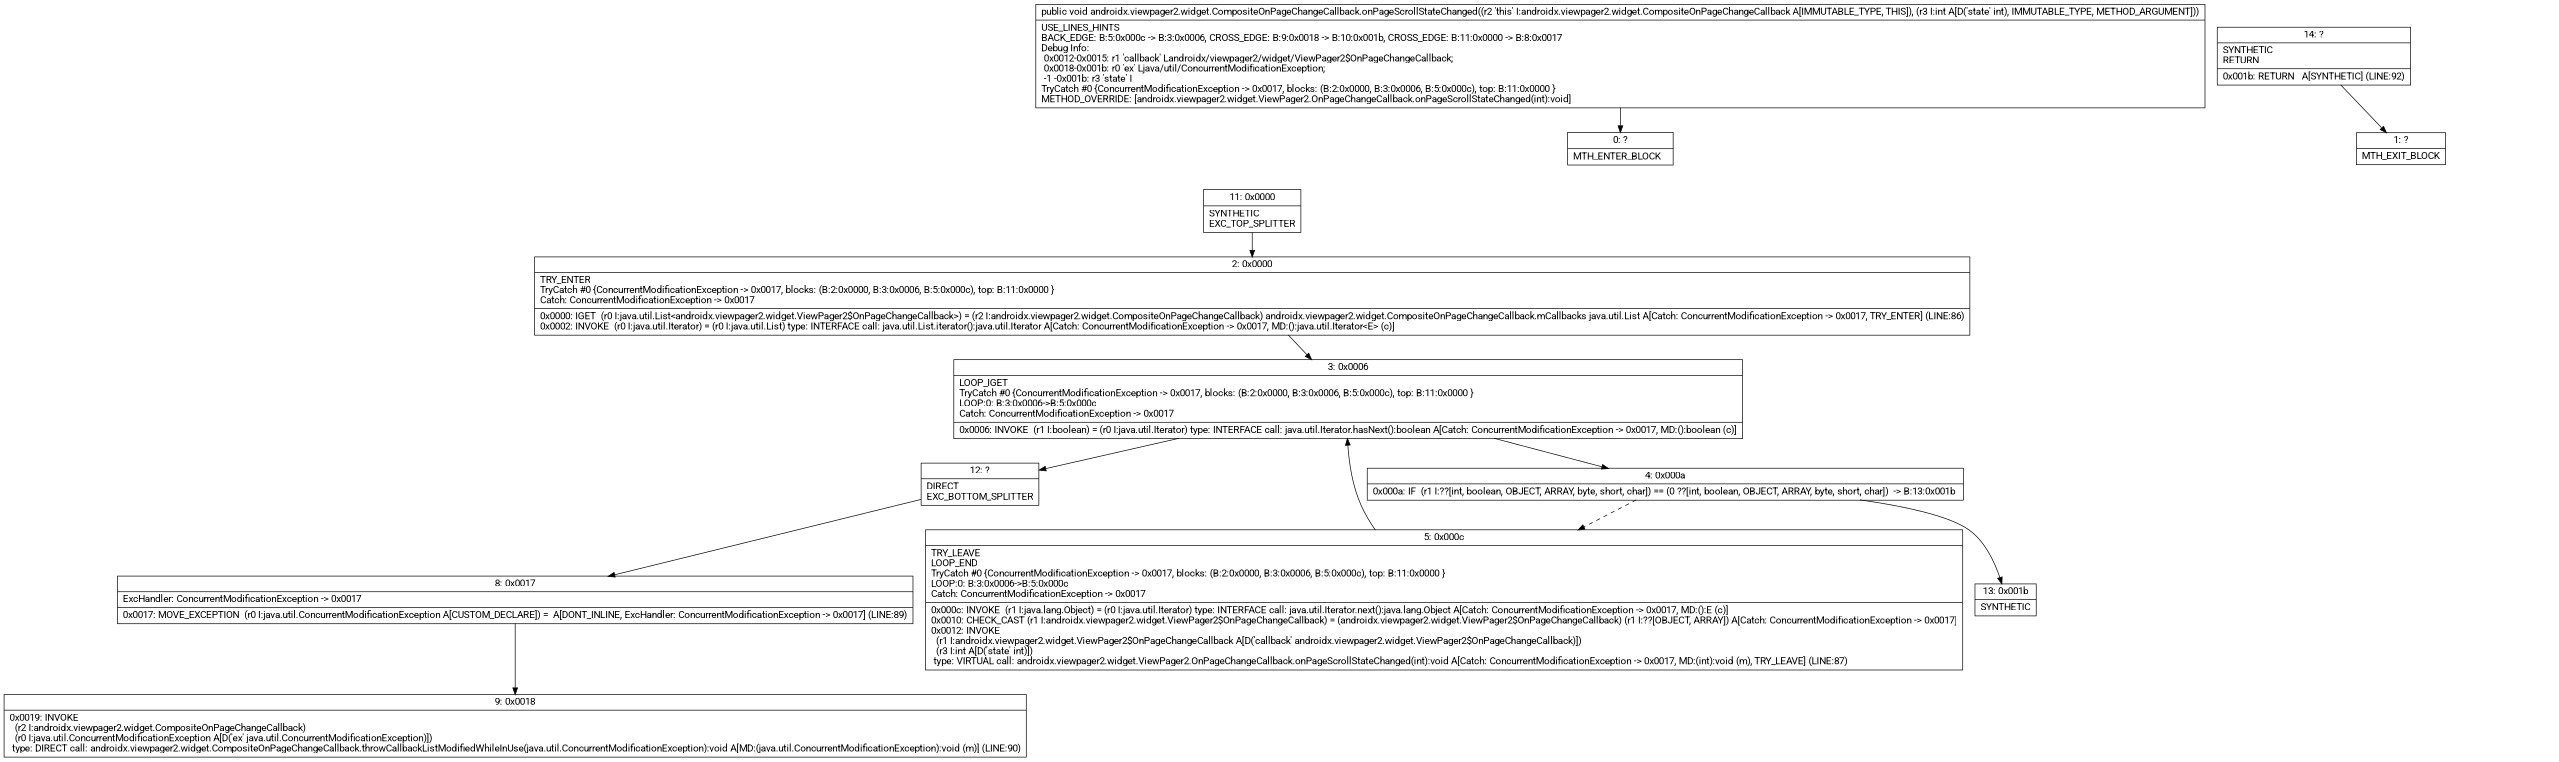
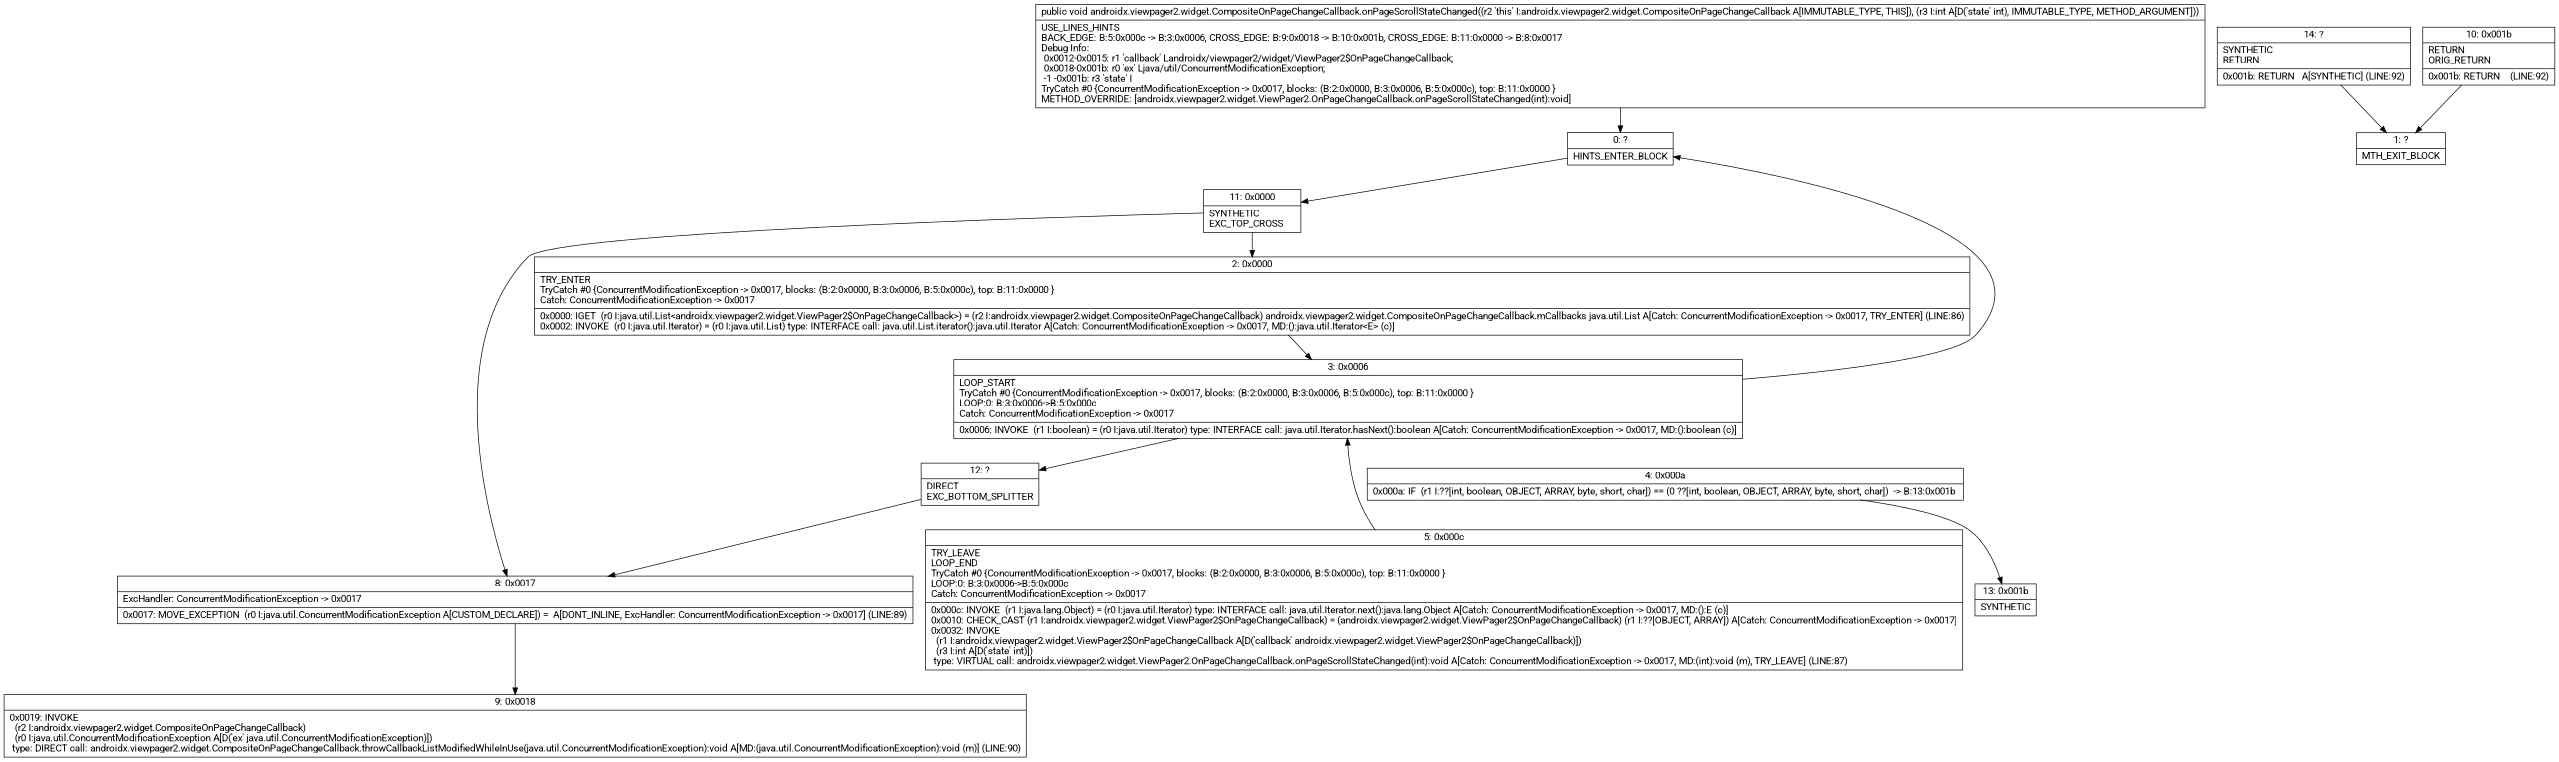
node "10: 0x001b": added
node "0: ?": text "MTH_ENTER_BLOCK" -> "HINTS_ENTER_BLOCK"
edge "0: ?" -> "11: 0x0000": added
node "11: 0x0000": text "EXC_TOP_SPLITTER" -> "EXC_TOP_CROSS"
edge "11: 0x0000" -> "8: 0x0017": added
node "3: 0x0006": text "LOOP_IGET" -> "LOOP_START"
edge "3: 0x0006" -> "4: 0x000a": now "3: 0x0006" -> "0: ?"
edge "4: 0x000a" -> "5: 0x000c": removed
node "5: 0x000c": text "0x0012: INVOKE" -> "0x0032: INVOKE"
